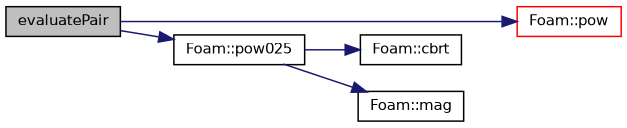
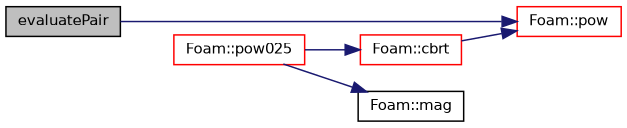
edge "evaluatePair" -> "Foam::pow025": removed
edge "Foam::cbrt" -> "Foam::pow": added
node "Foam::pow025": color black -> red
node "Foam::cbrt": color black -> red
